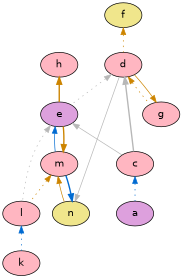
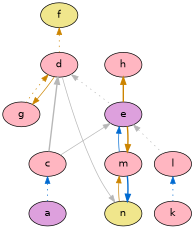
edge "l" -> "m": removed
